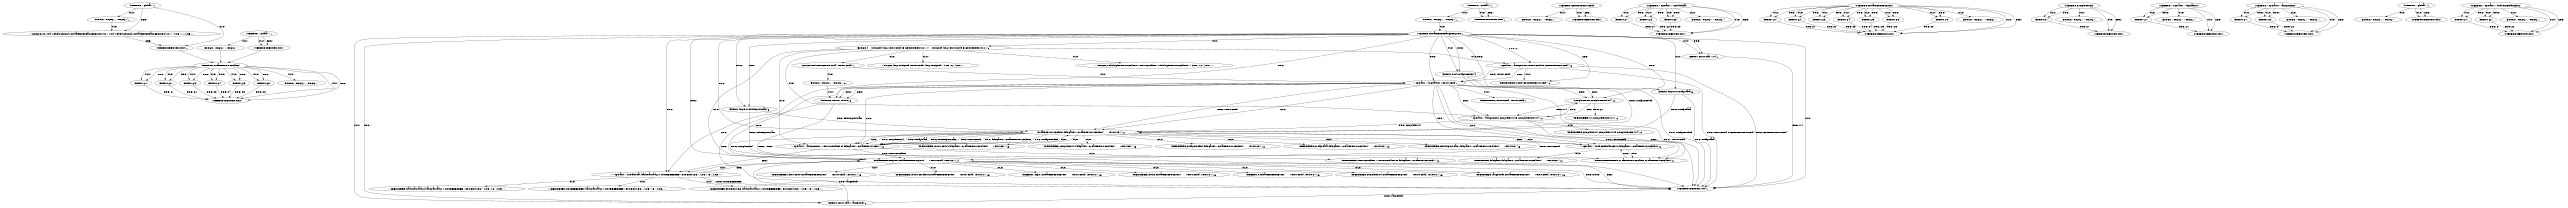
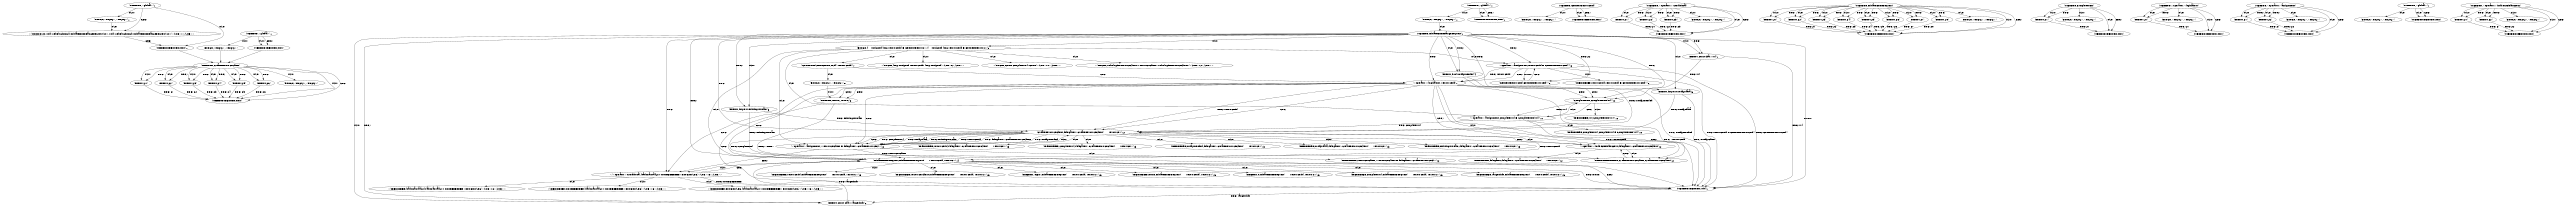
node "(PARAM,p7)": added
edge "(METHOD,InitiateHTTPRangeRequest)" -> "(<operator>.assignment,resource_id = GetNextResourceId())": label "DDG: p7" -> "DDG: "
edge "(METHOD,InitiateHTTPRangeRequest)" -> "(GetNextResourceId,GetNextResourceId())": label "CFG: " -> "DDG: p2"
node "<(LOCAL,GURL complete_url: GURL)<SUB>10</SUB>>": added
edge "(CONTROL_STRUCTURE,IF,if (!resource_id))" -> "(<operator>.logicalNot,!resource_id)": label "AST: " -> "CFG: "
edge "(<operator>.assignment,resource_id = GetNextResourceId())" -> "(GetNextResourceId,GetNextResourceId())": label "AST: " -> "NULL: "
edge "(METHOD,InitiateHTTPRangeRequest)" -> "(RETURN,return;,return;)": removed, label "DDG:"
edge "(GetNextResourceId,GetNextResourceId())" -> "(<operator>.assignment,resource_id = GetNextResourceId())": added, label "CFG:"
node "(IDENTIFIER,resource_id,resource_id = GetNextResourceId())": added
edge "(PARAM,const char* url)" -> "(CompleteURL,CompleteURL(url))": added, label "DDG: url"
node "(IDENTIFIER,resource_id,!resource_id)": removed
edge "(<operator>.logicalNot,!resource_id)" -> "(<operator>.assignment,complete_url = CompleteURL(url))": removed, label "CDG:"
edge "(<operator>.assignment,complete_url = CompleteURL(url))" -> "(CompleteURL,CompleteURL(url))": label "CDG: " -> "AST: "
edge "(CompleteURL,CompleteURL(url))" -> "(IDENTIFIER,url,CompleteURL(url))": label "DDG: p1" -> "AST: "
edge "(METHOD,InitiateHTTPRangeRequest)" -> "(METHOD_RETURN,void)": label "AST: " -> "NULL: "
edge "(<operator>.logicalNot,!resource_id)" -> "(FIELD_IDENTIFIER,CreateResourceClient,CreateResourceClient)": label "CDG: " -> "AST: "
edge "(PARAM,intptr_t notify_data)" -> "(METHOD_RETURN,void)": label "DDG: notify_data" -> "DDG: notify_client"
edge "(PARAM,const char* range_info)" -> "(METHOD_RETURN,void)": reversed
